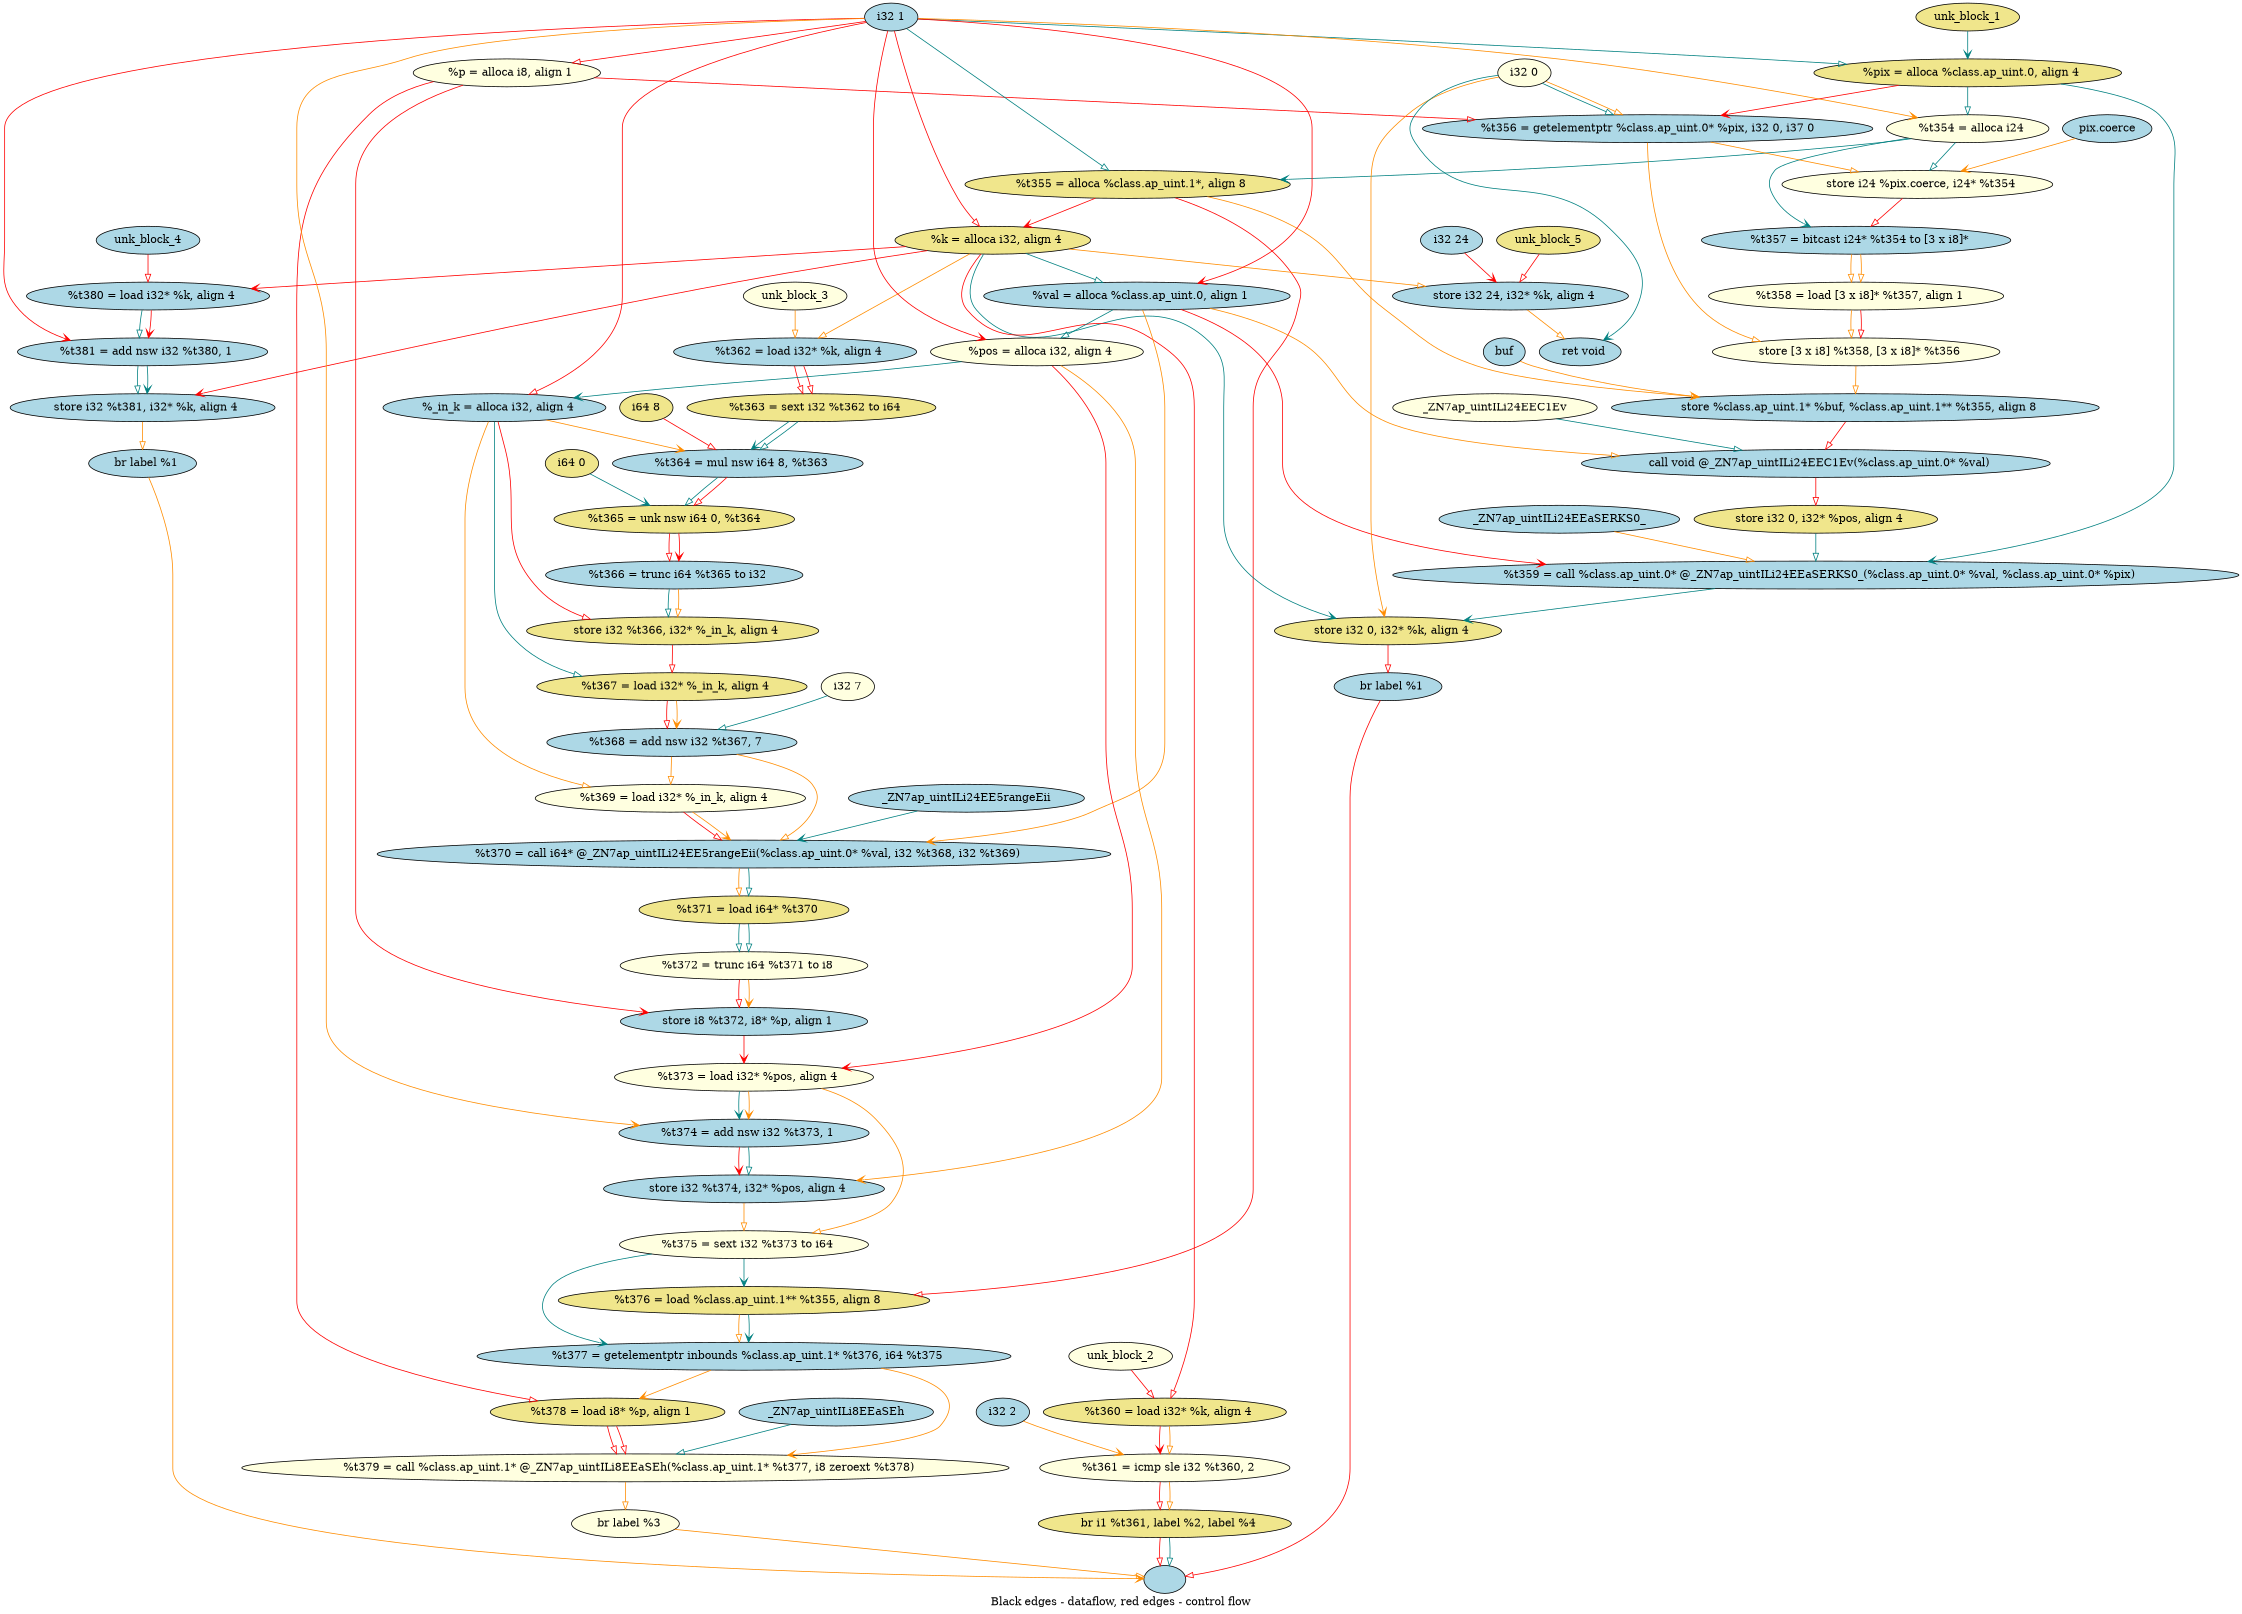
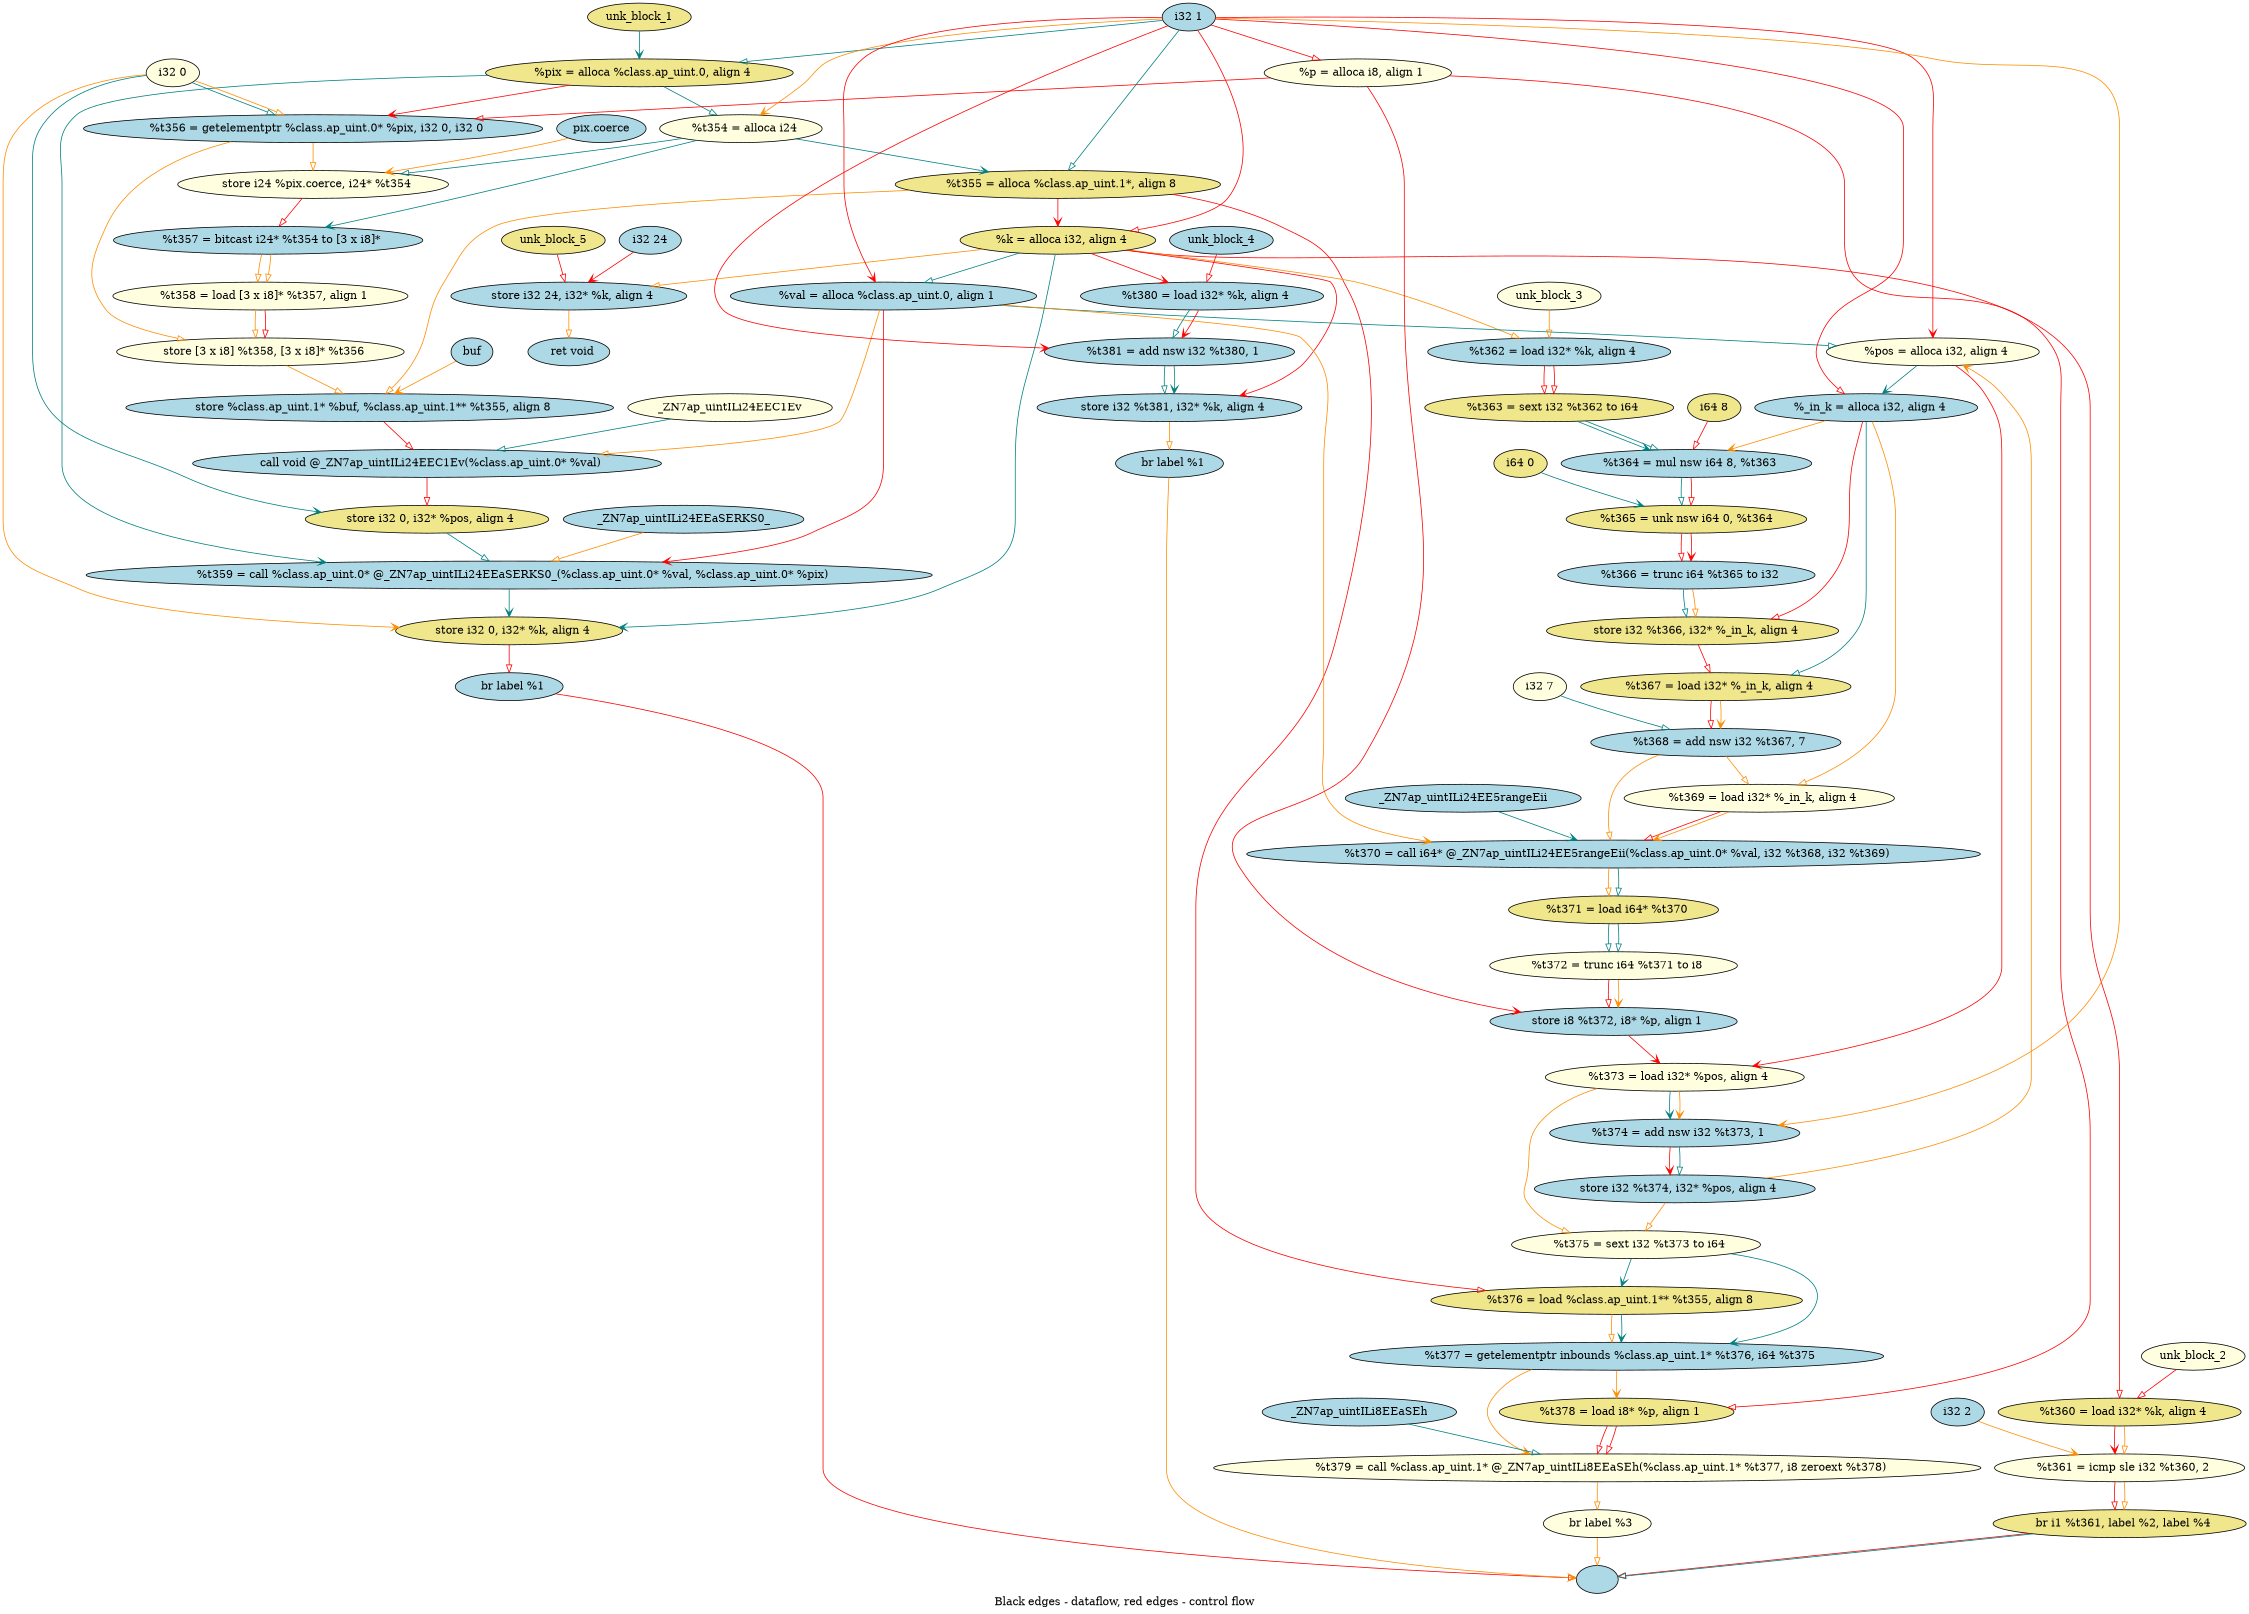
node "%t356 = getelementptr %class.ap_uint.0* %pix, i32 0, i37 0": label "%t356 = getelementptr %class.ap_uint.0* %pix, i32 0, i37 0" -> "%t356 = getelementptr %class.ap_uint.0* %pix, i32 0, i32 0"
edge "i32 0" -> "ret void": now "i32 0" -> "store i32 0, i32* %pos, align 4"
edge "%pos = alloca i32, align 4" -> "store i32 %t374, i32* %pos, align 4": reversed
